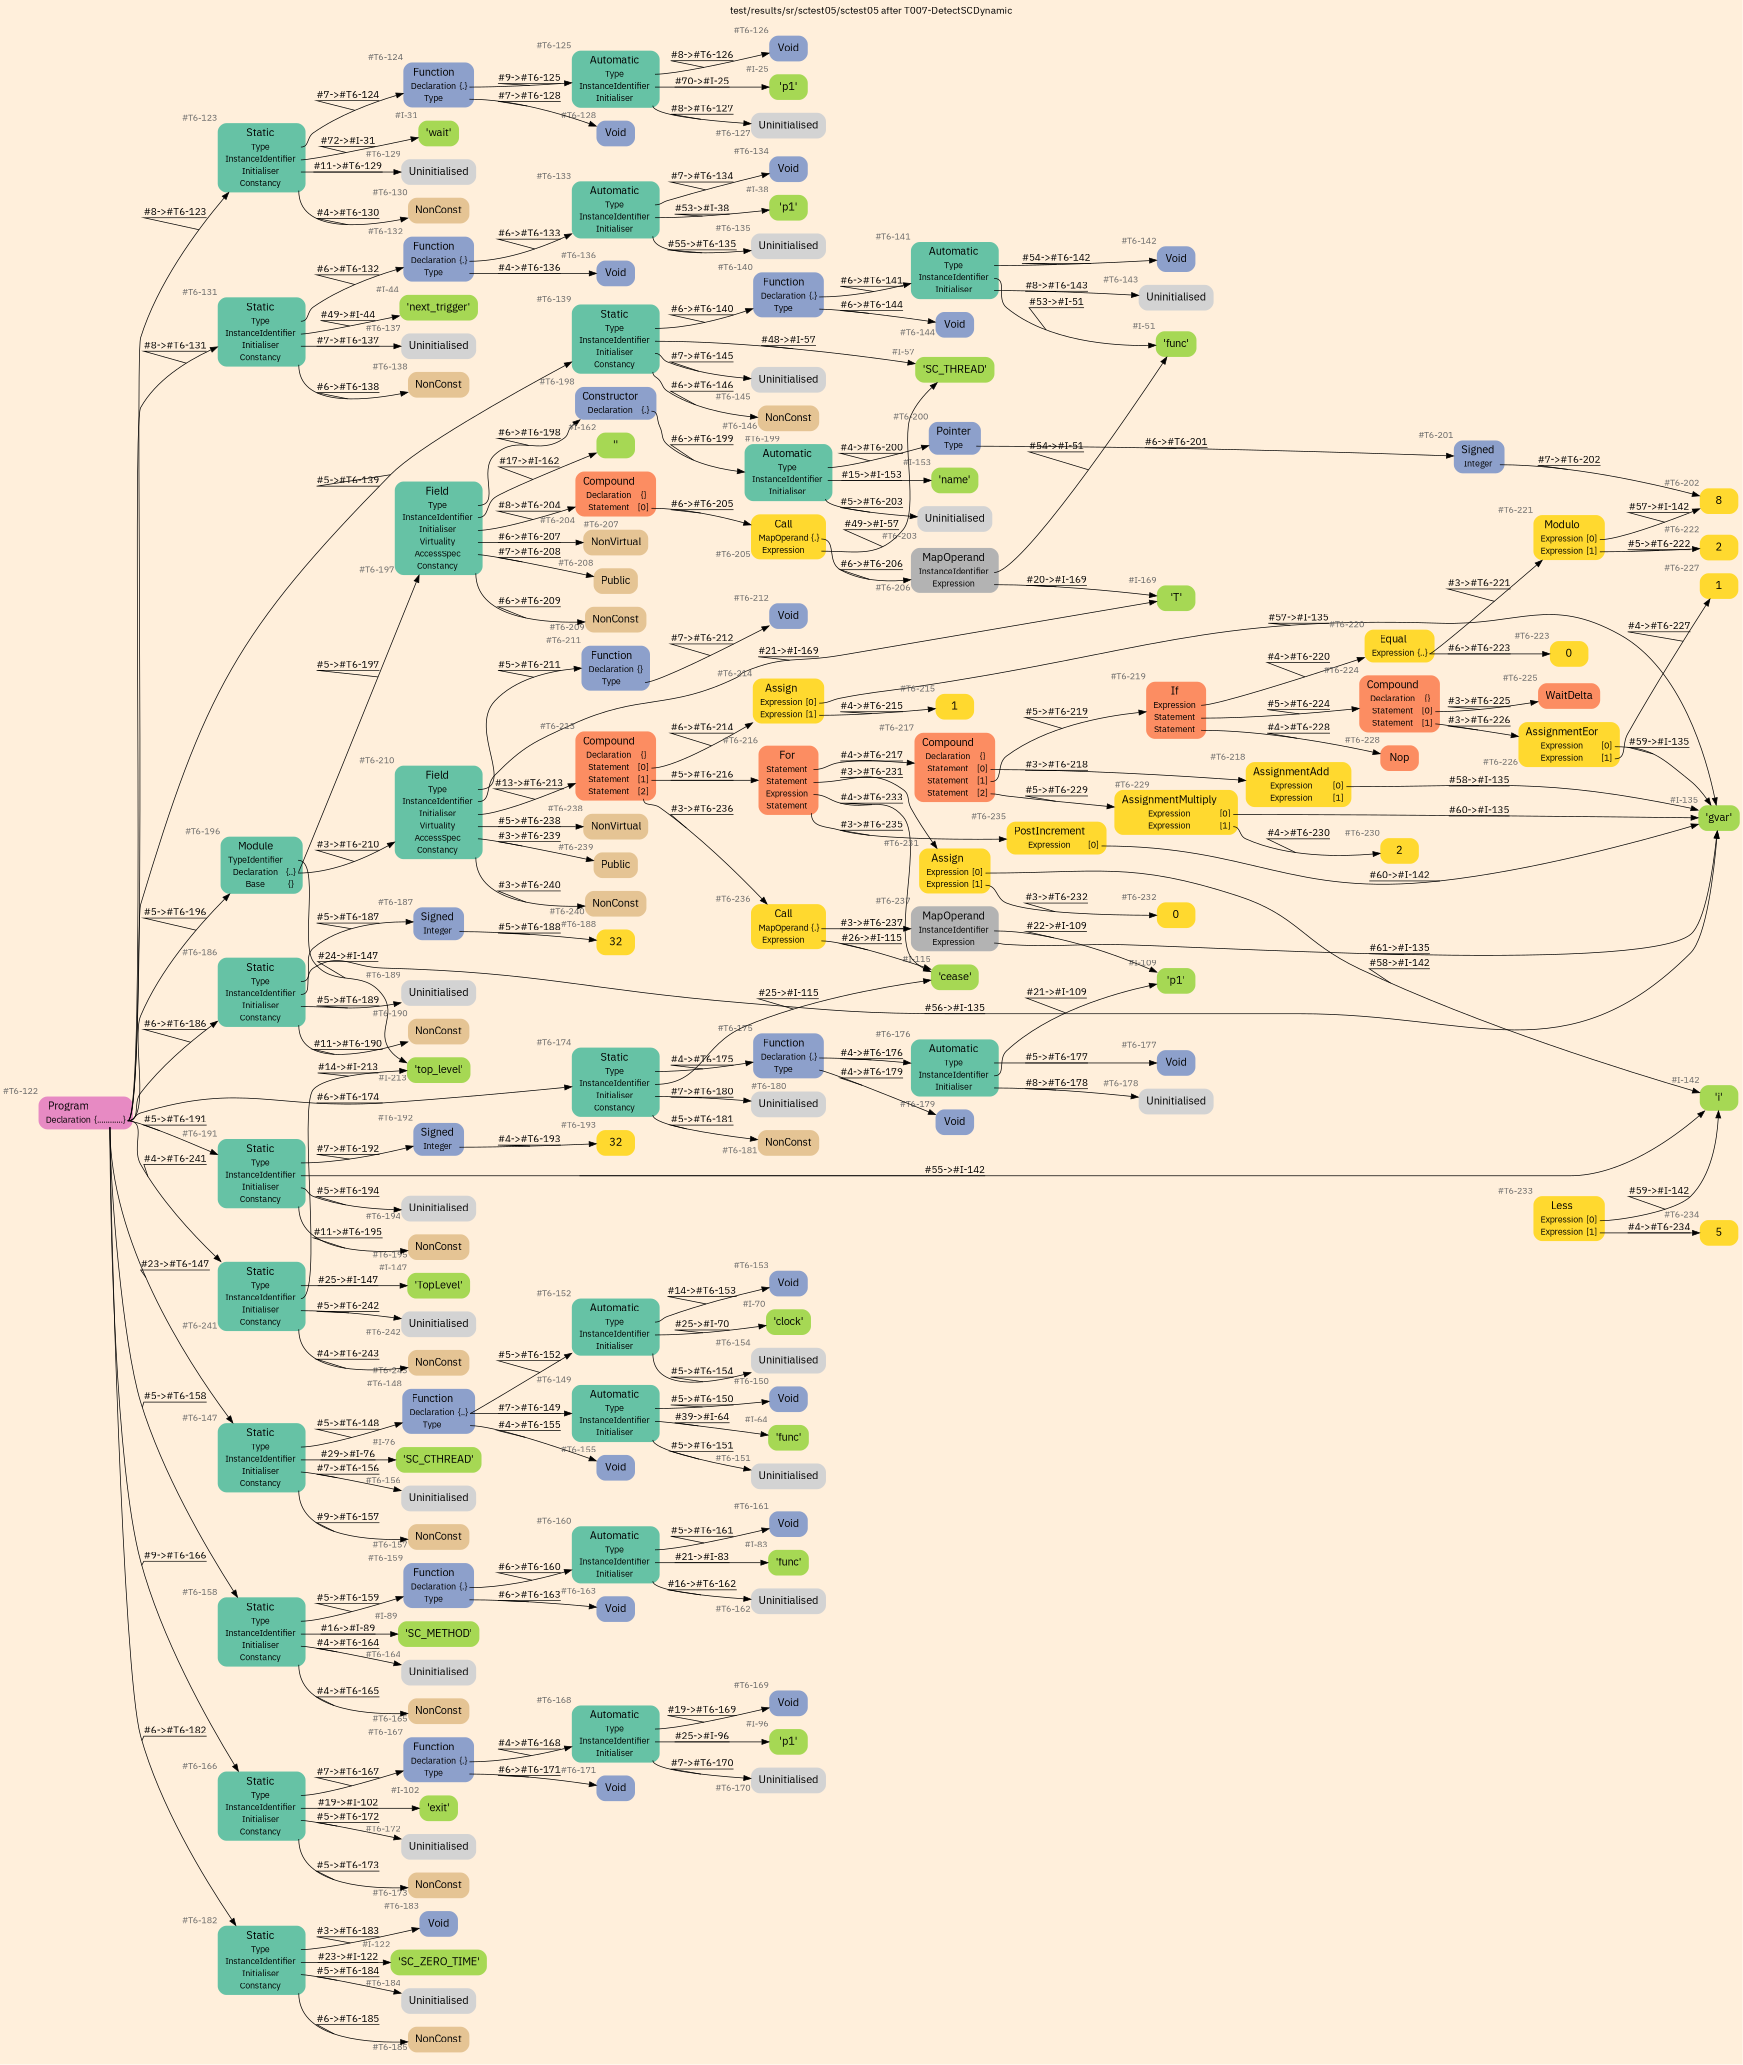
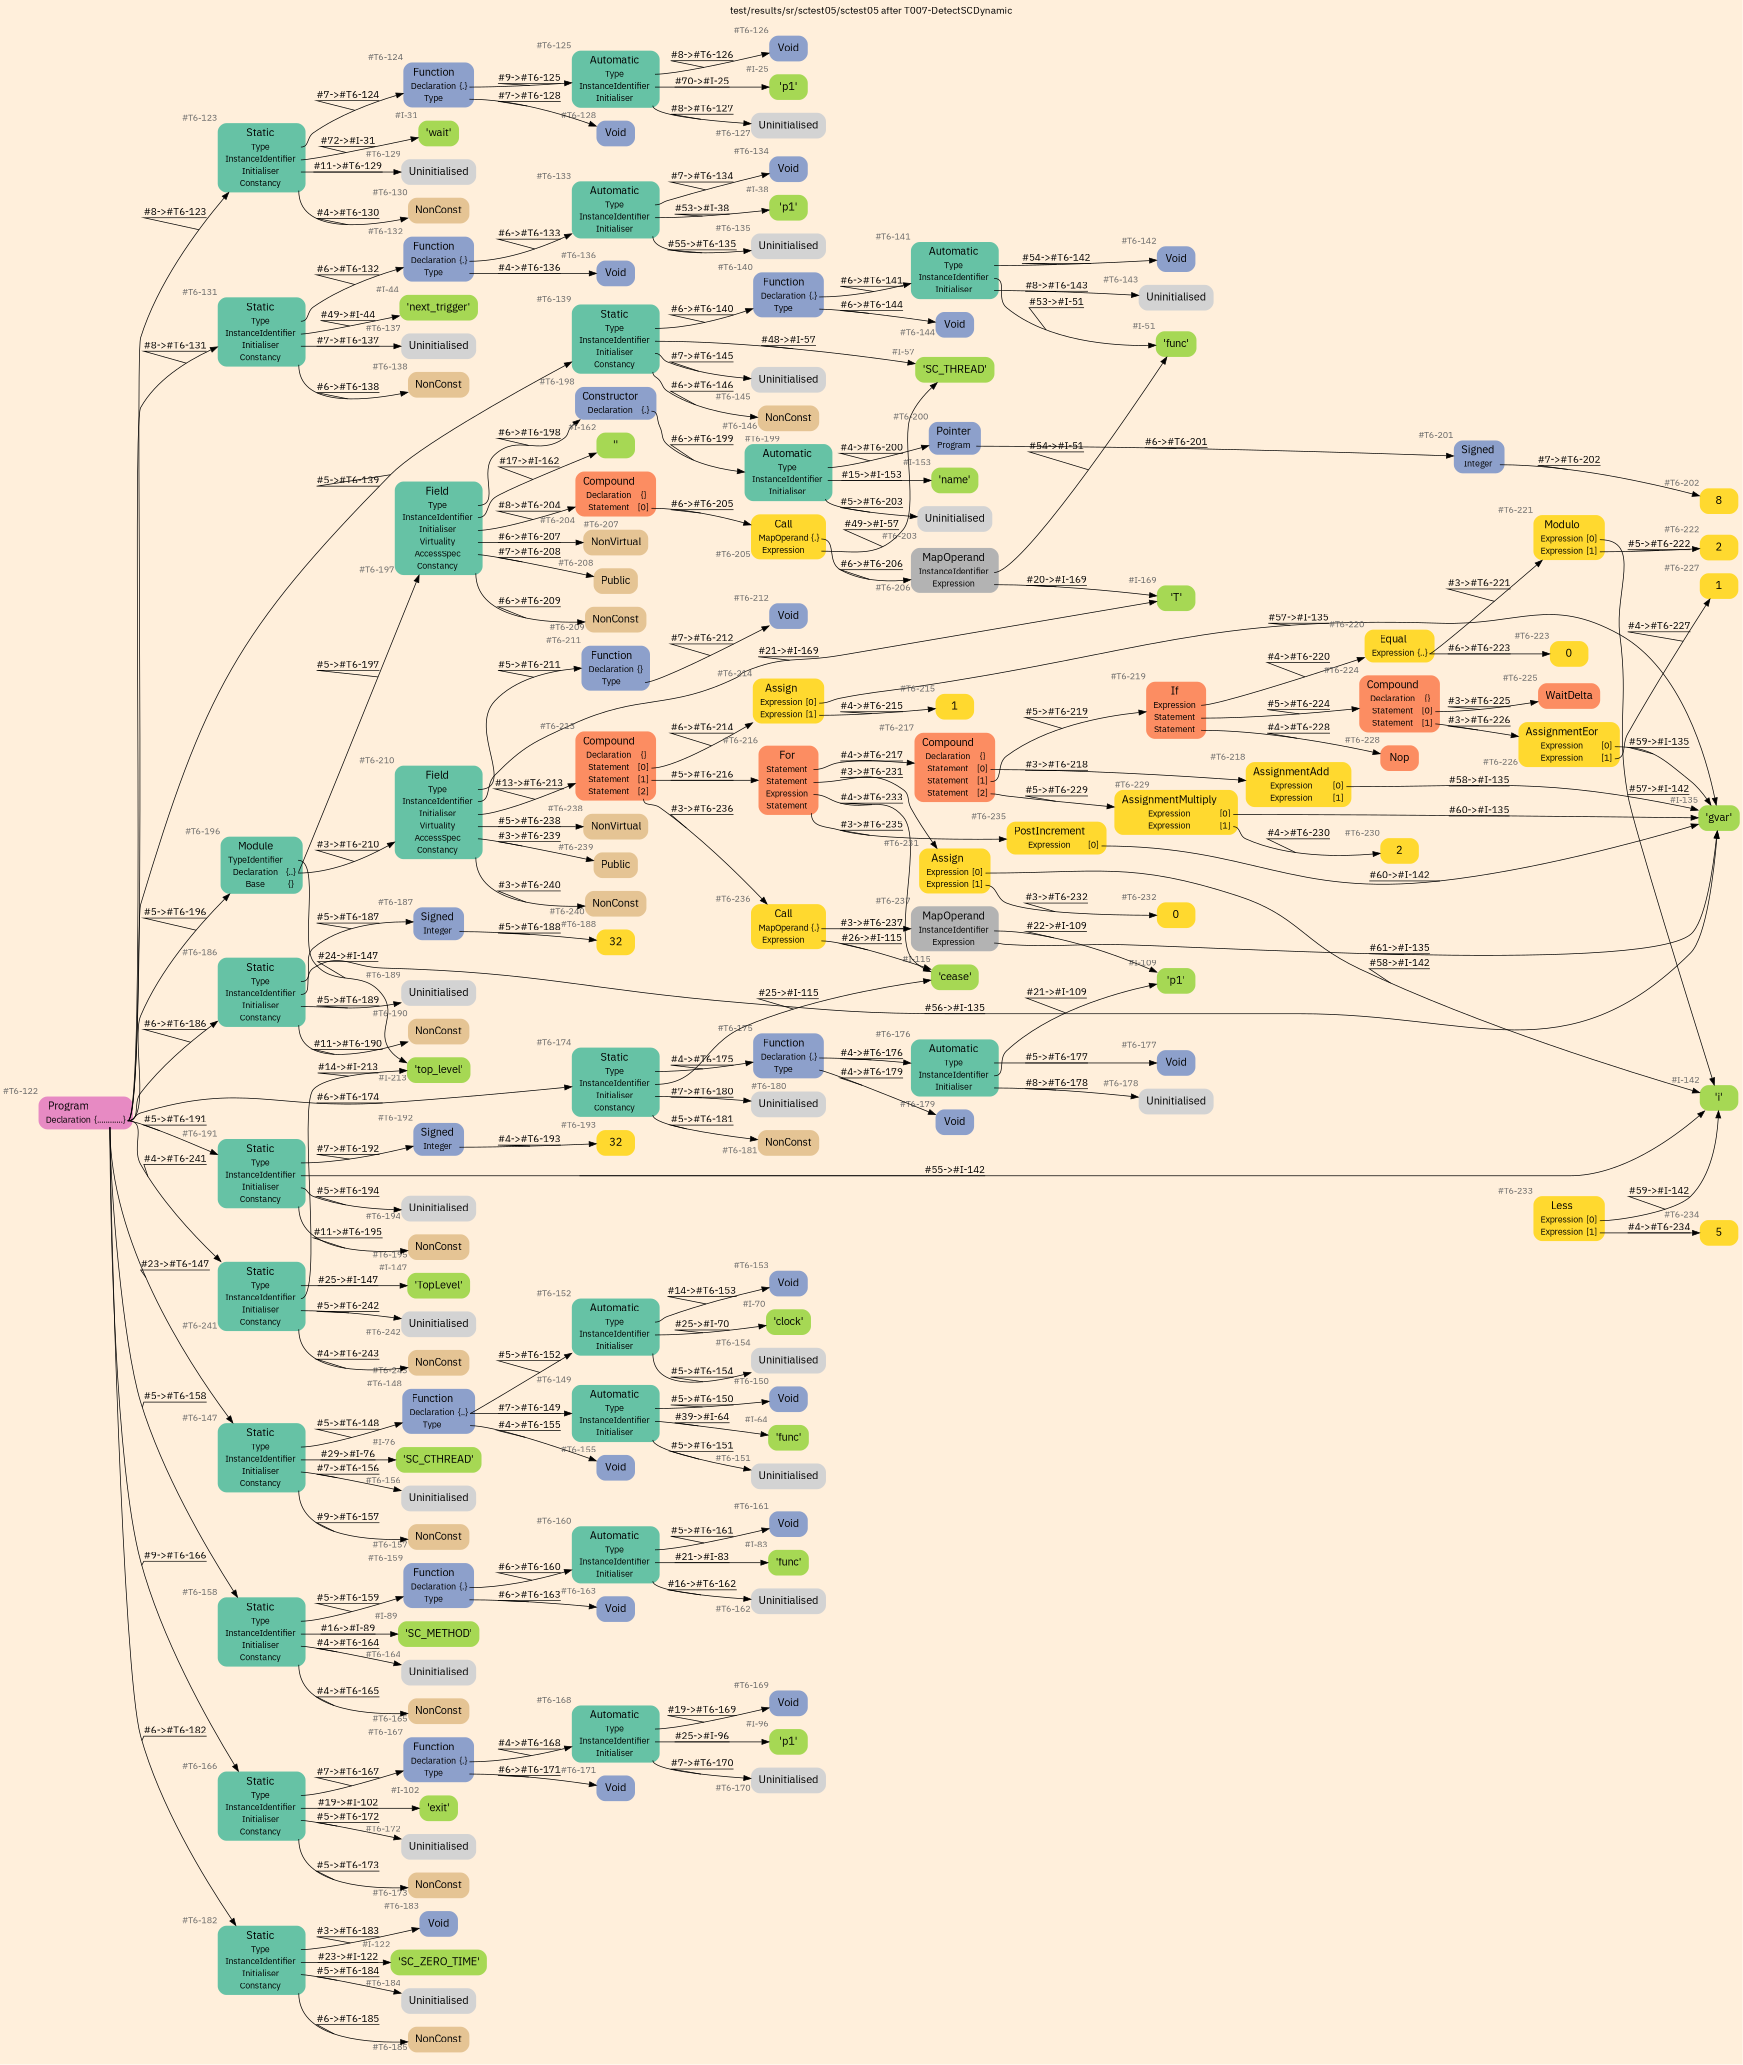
node "Pointer": text "Type" -> "Program"
edge "Modulo" -> "8": now "Modulo" -> "'i'"
